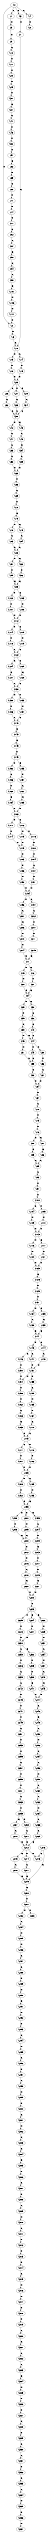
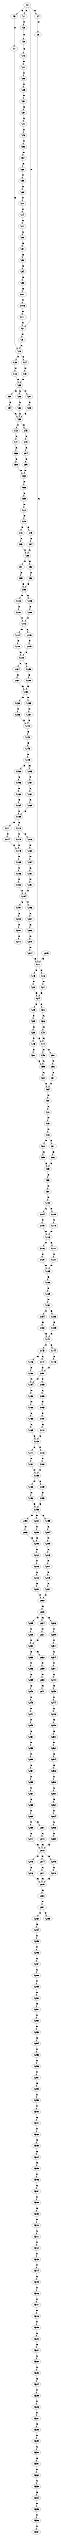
edge "S8" -> "S11": added, label "G"
edge "S241" -> "S244": removed, label "T"
edge "S276" -> "S273": reversed
